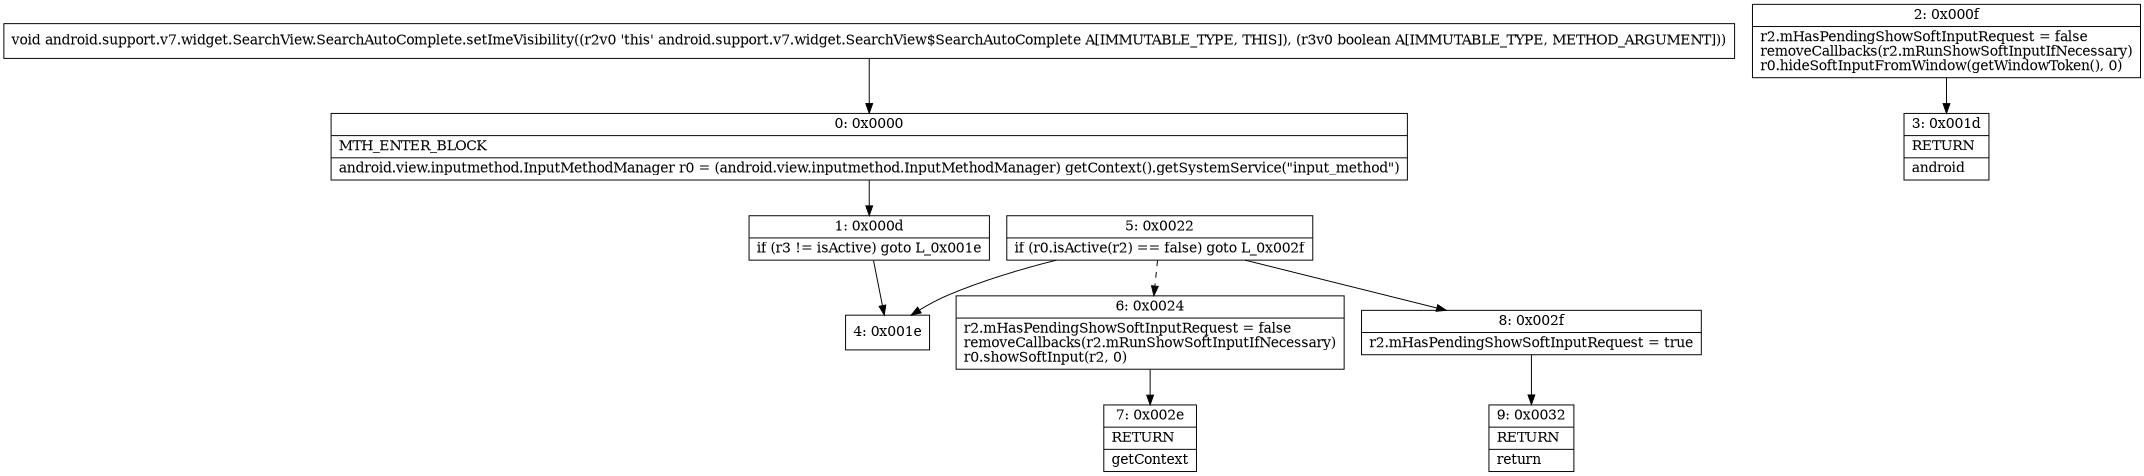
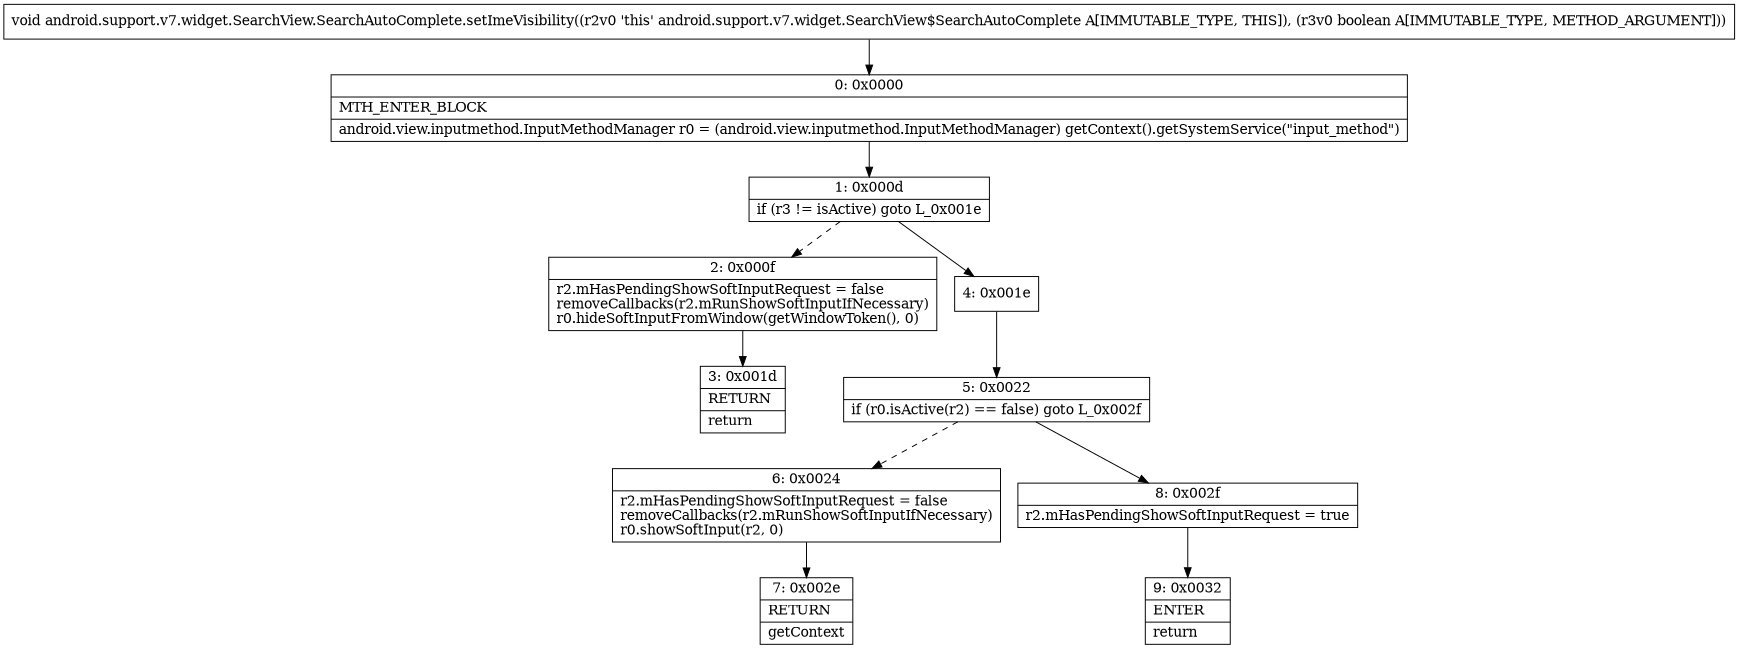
node "3: 0x001d": text "android" -> "return"
edge "1: 0x000d" -> "2: 0x000f": added
edge "5: 0x0022" -> "4: 0x001e": reversed
node "9: 0x0032": text "RETURN" -> "ENTER"
